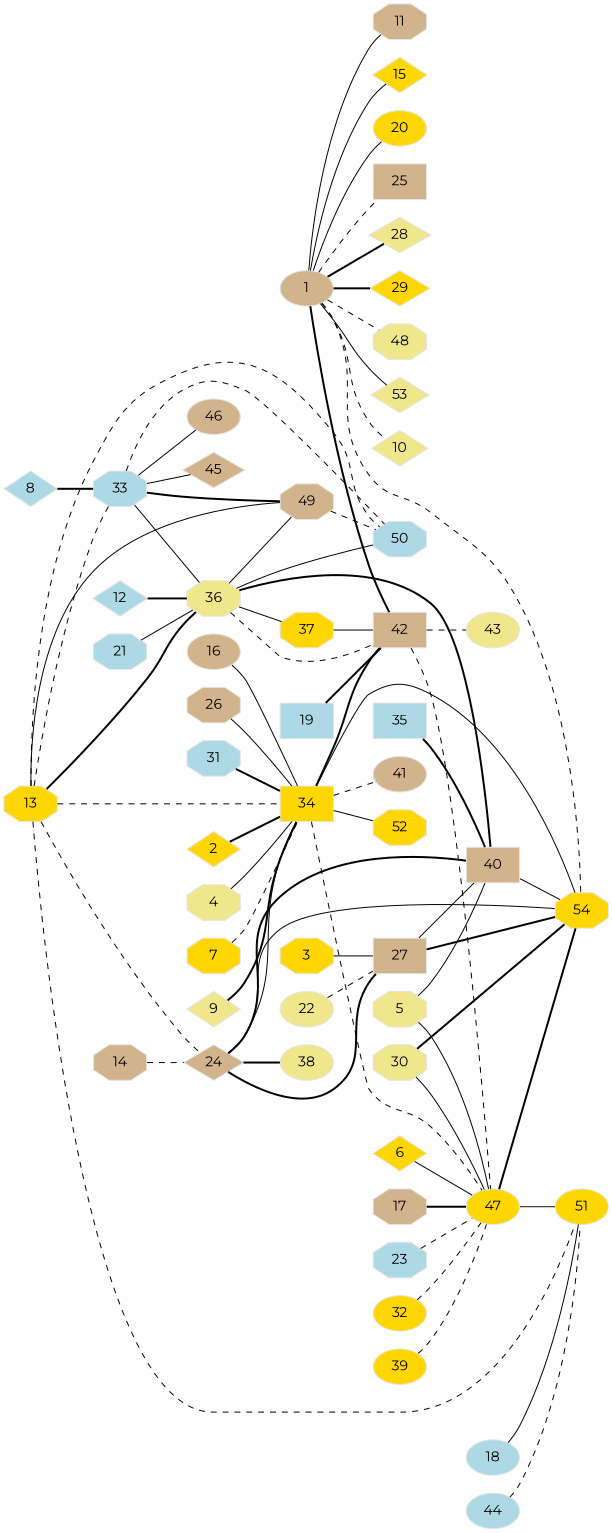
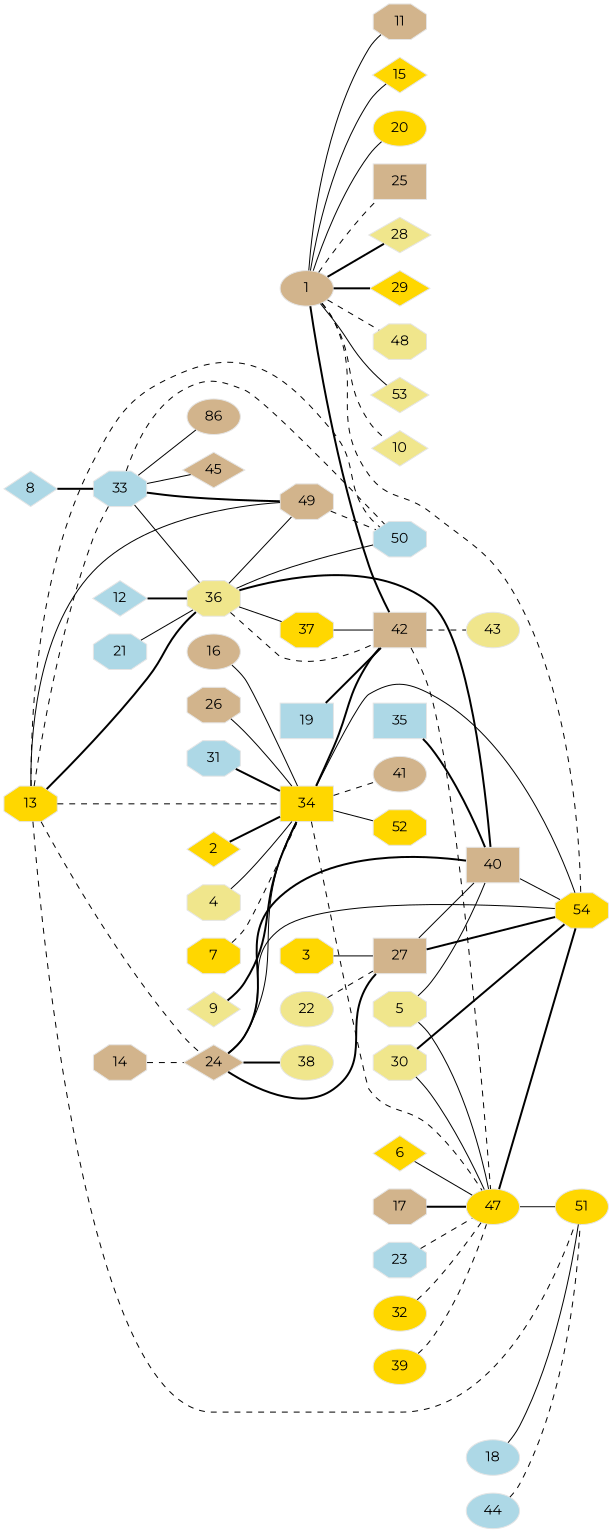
node "46": label "46" -> "86"
